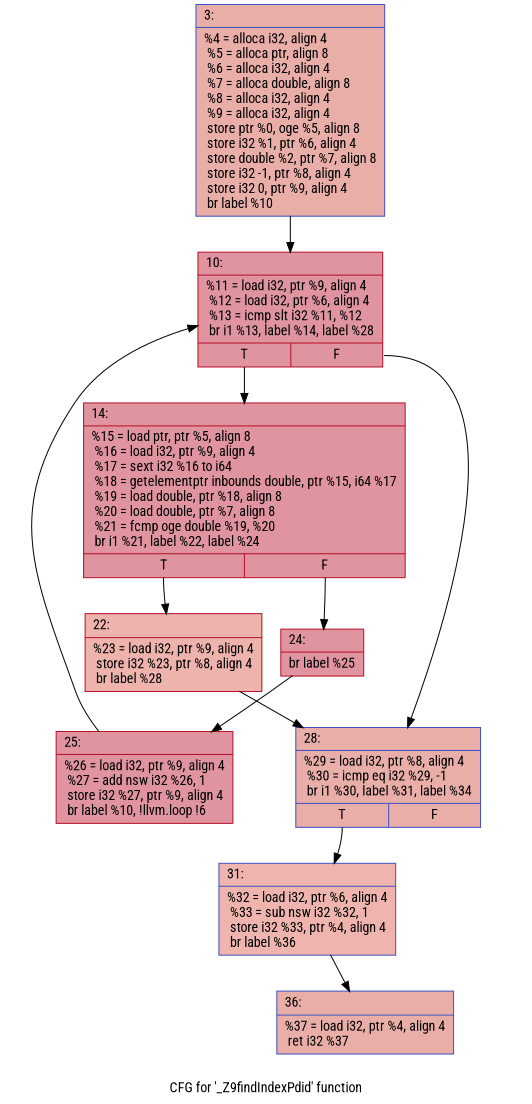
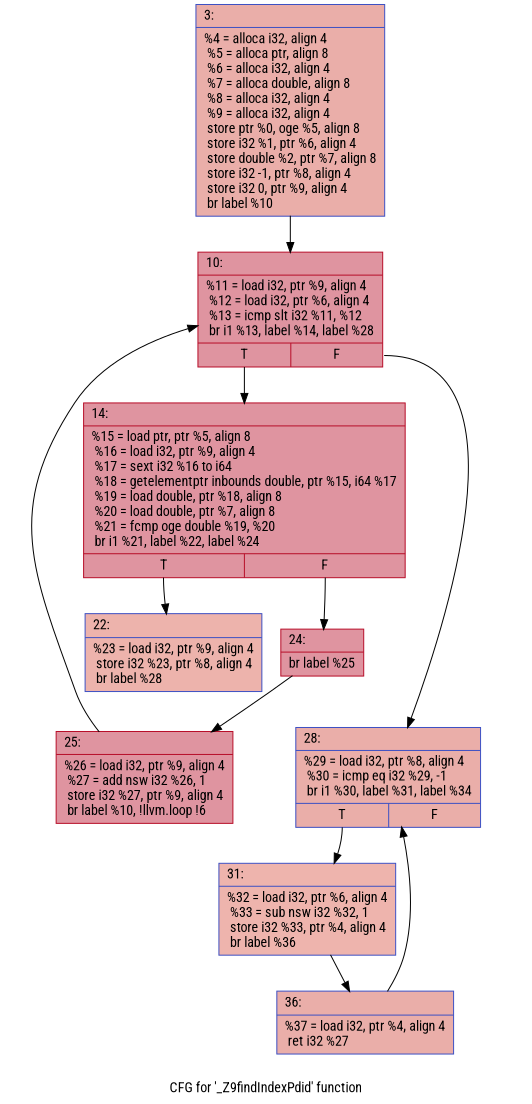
node "22:": color #b70d28ff -> #3d50c3ff
edge "22:" -> "28:": now "36:" -> "28:"
node "36:": text "ret i32 %37" -> "ret i32 %27"
